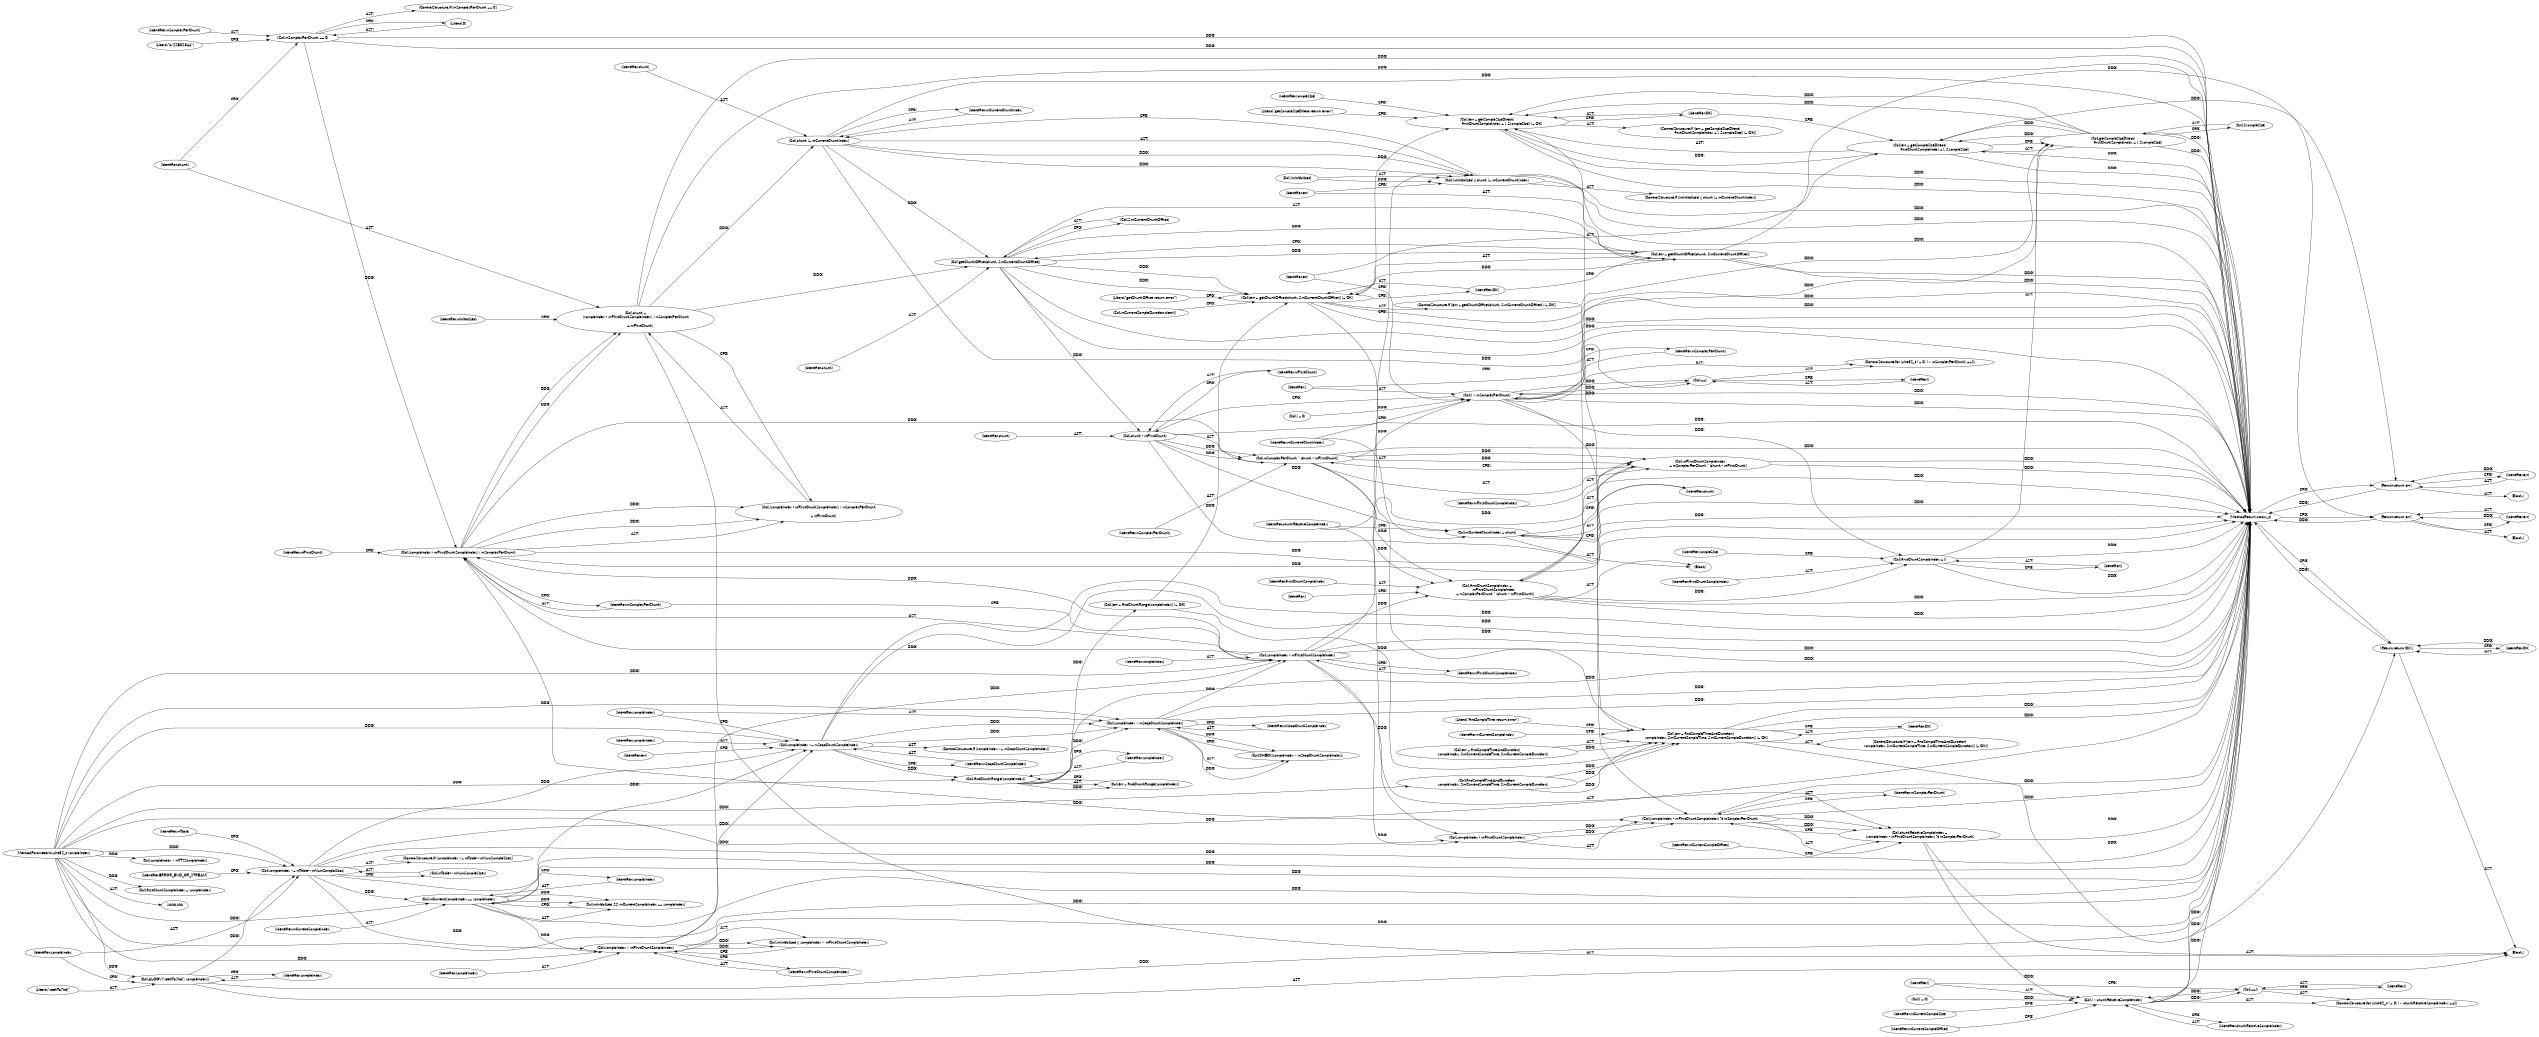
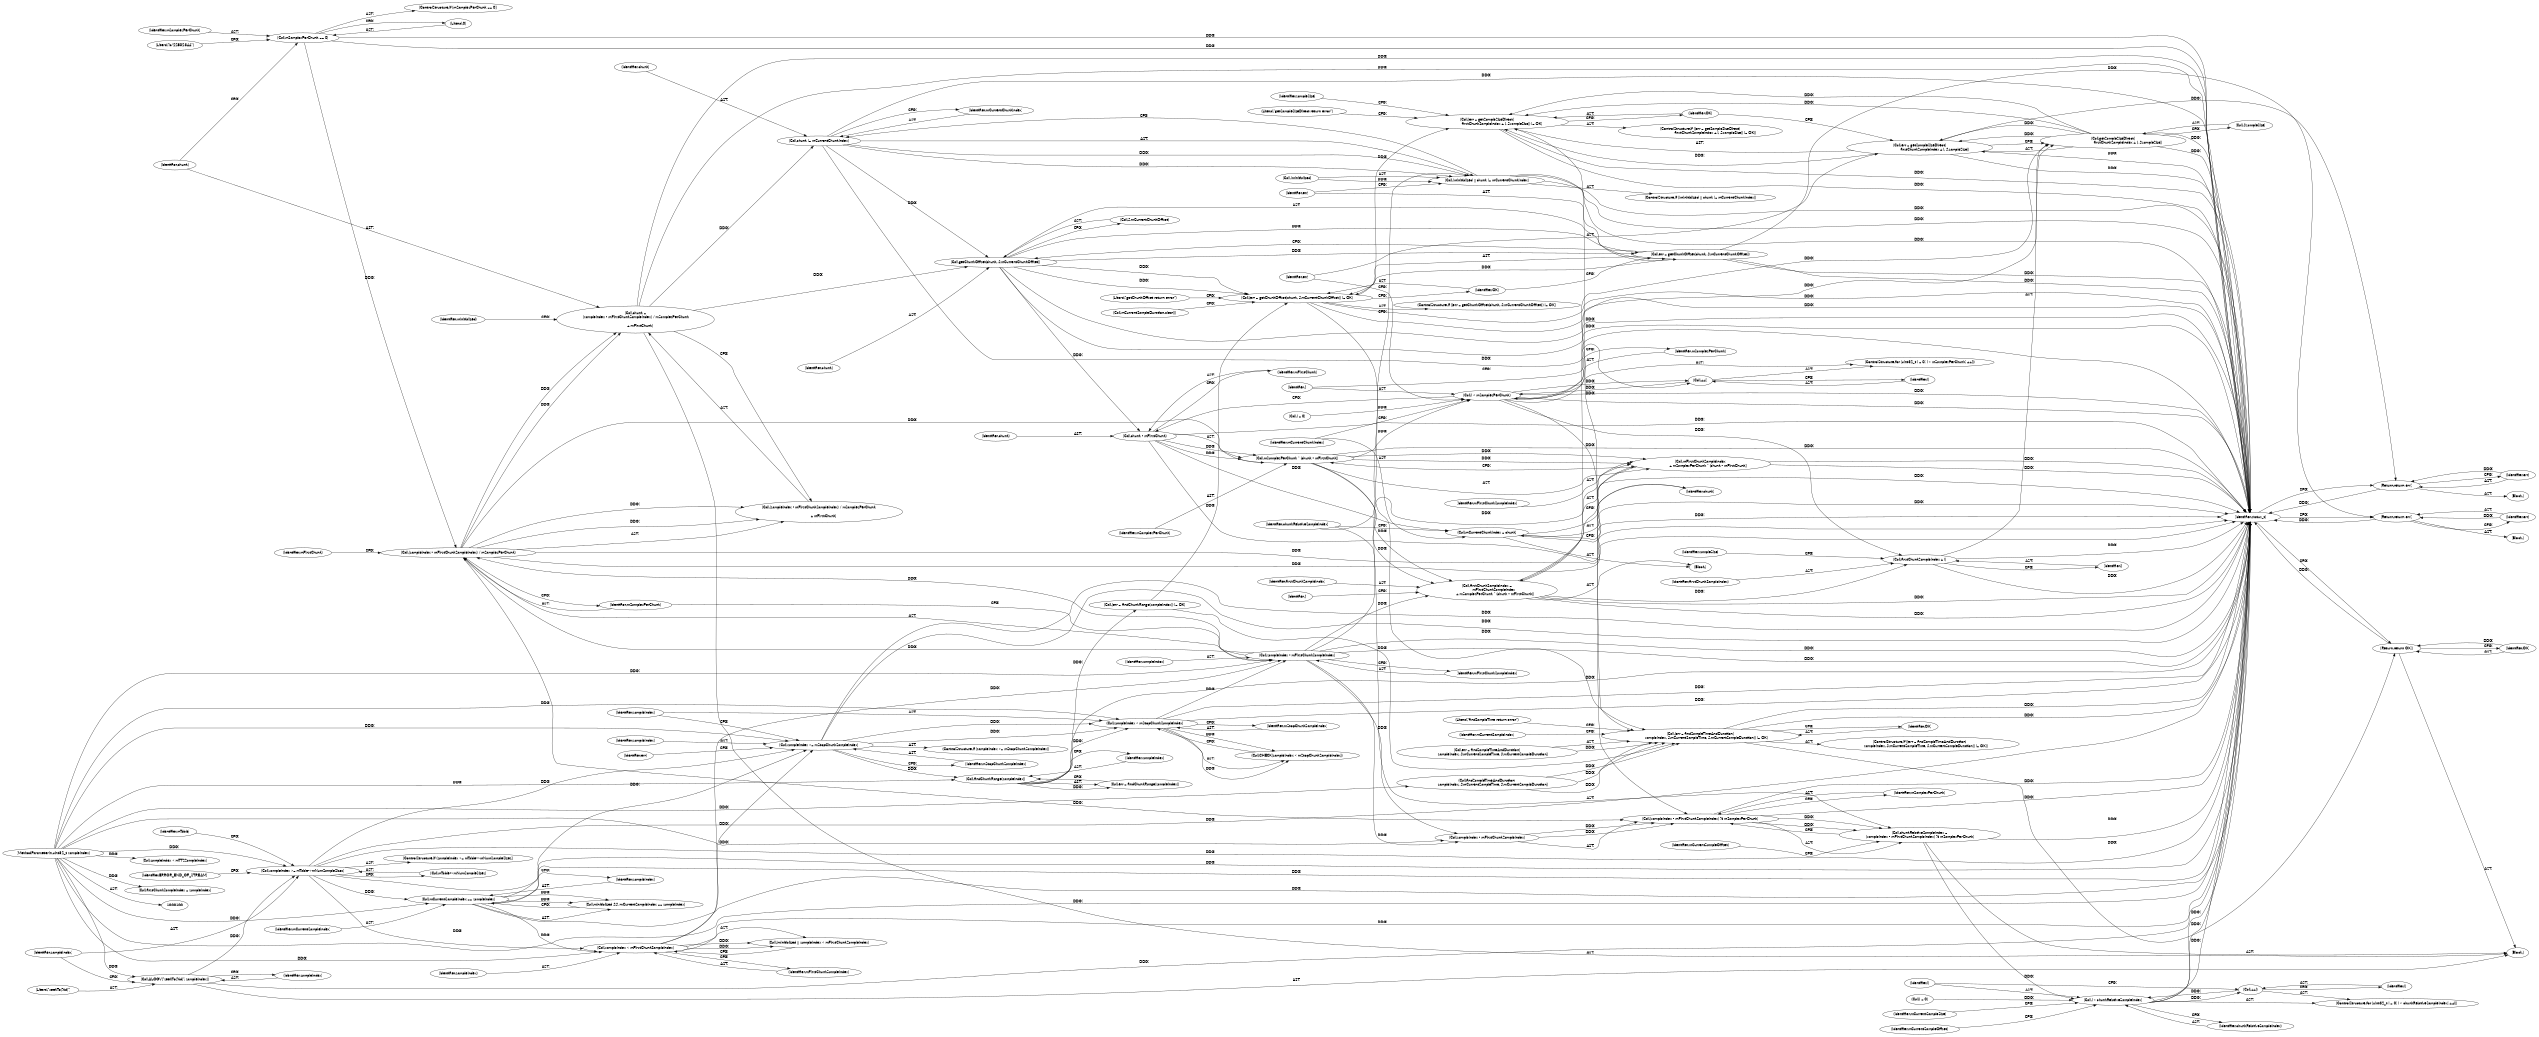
node "(MethodReturn,status_t)": label "(MethodReturn,status_t)" -> "(Identifier,status_t)"
